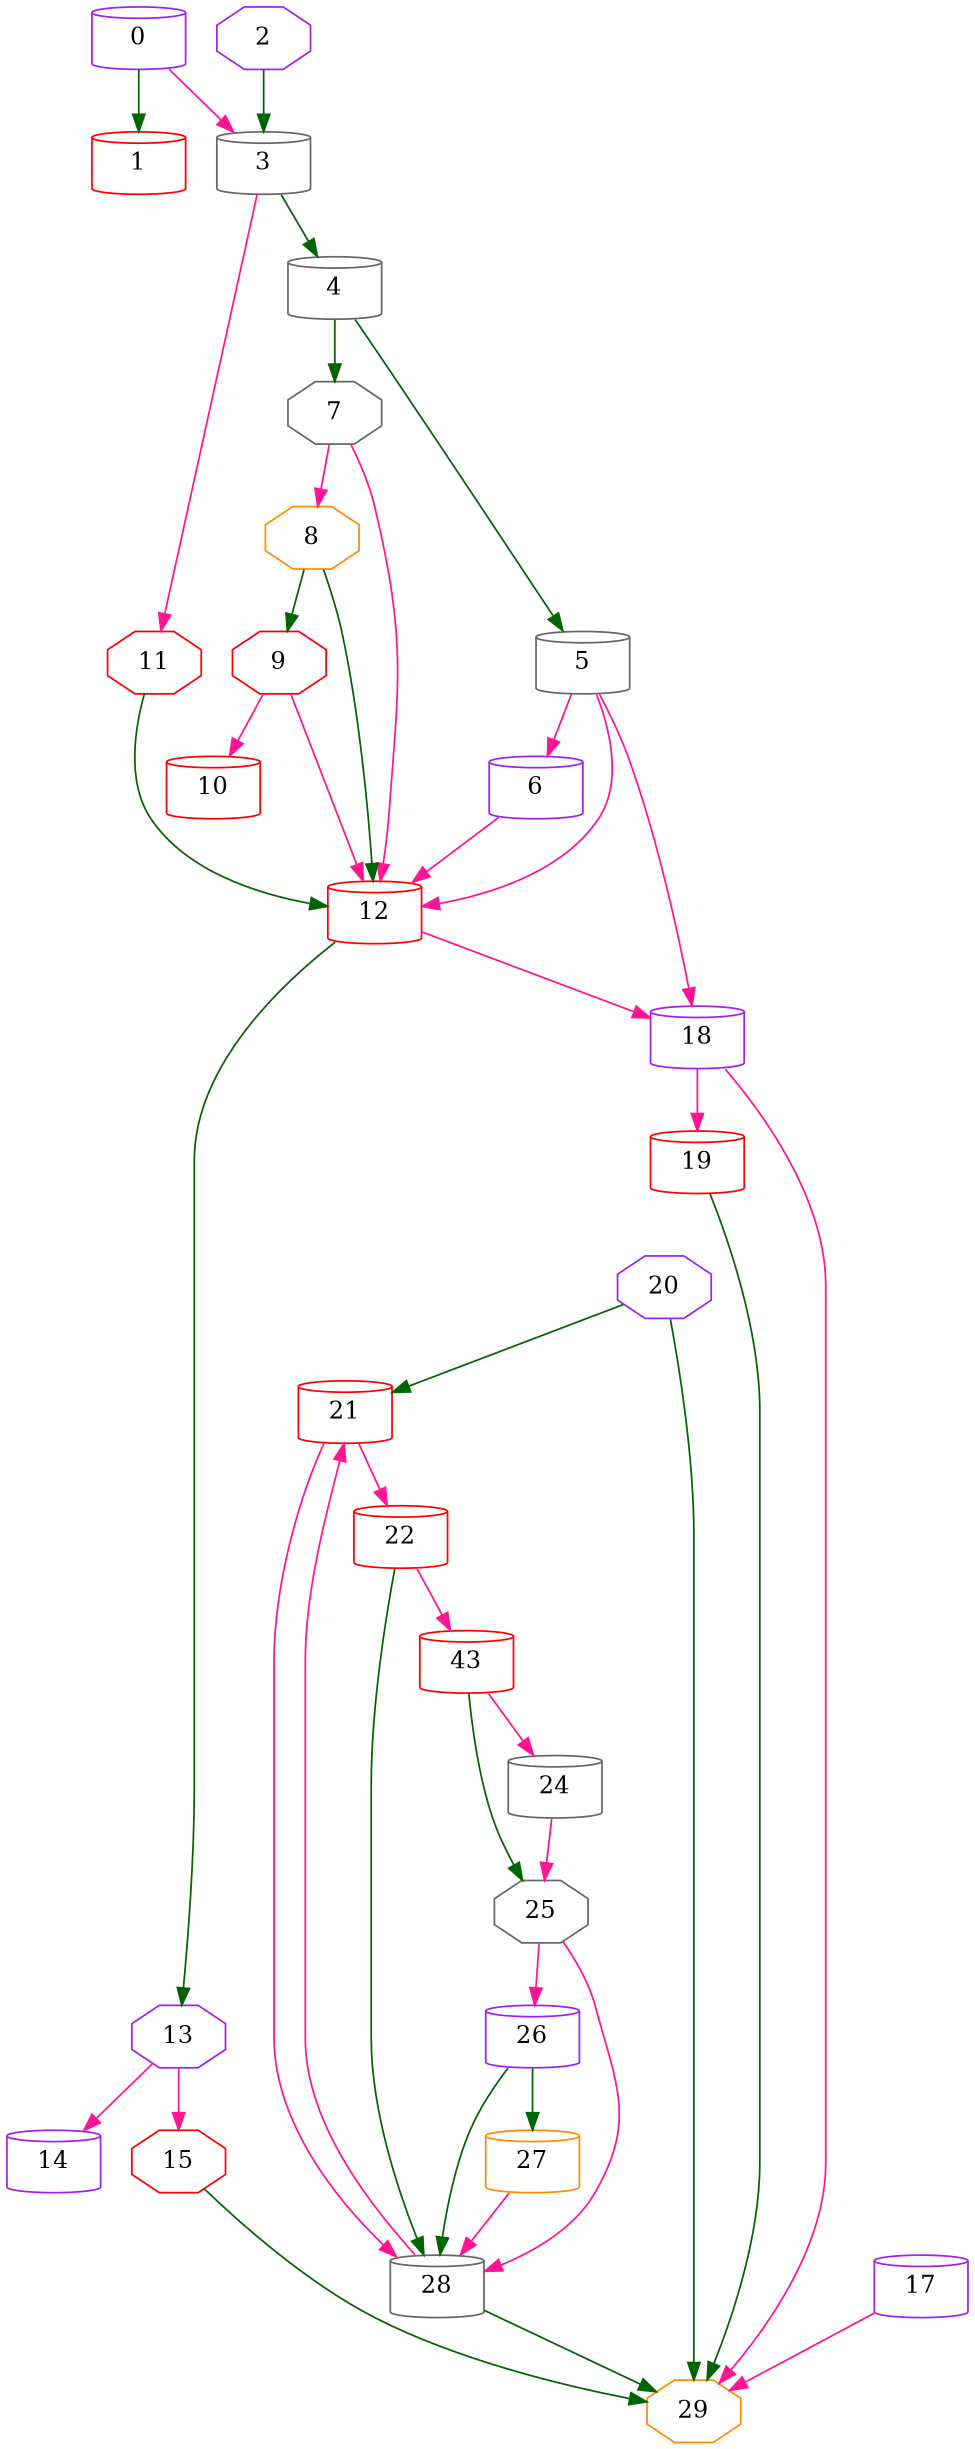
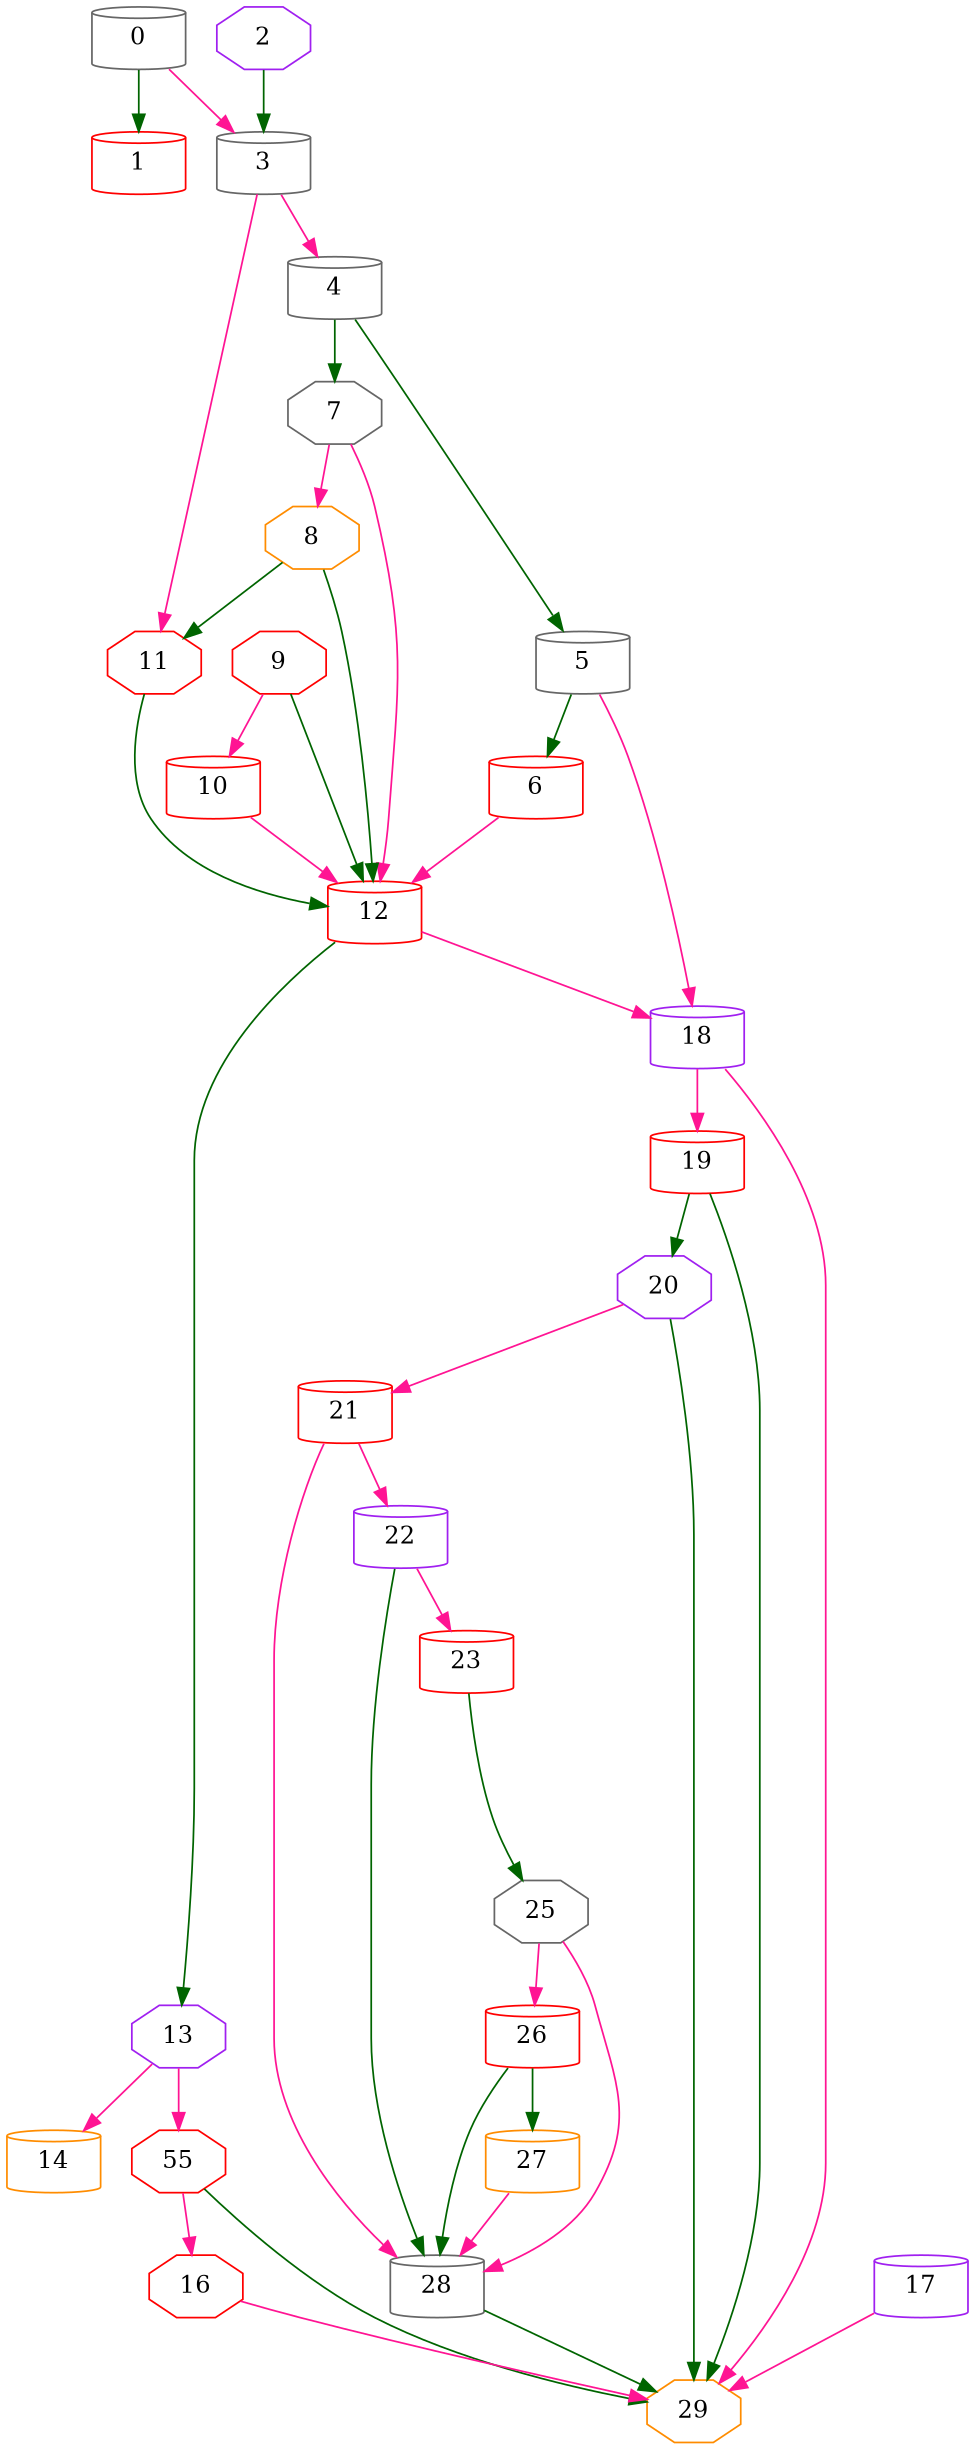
node "0": color purple -> gray40
edge "3" -> "4": color darkgreen -> deeppink
edge "8" -> "9": now "8" -> "11"
edge "5" -> "6": color deeppink -> darkgreen
edge "9" -> "12": color deeppink -> darkgreen
node "6": color purple -> red
edge "5" -> "12": now "10" -> "12"
edge "19" -> "20": added
edge "20" -> "21": color darkgreen -> deeppink
node "22": color red -> purple
node "43": label "43" -> "23"
node "24": removed
edge "28" -> "21": removed
node "26": color purple -> red
node "14": color purple -> darkorange
node "15": label "15" -> "55"
node "16": added
